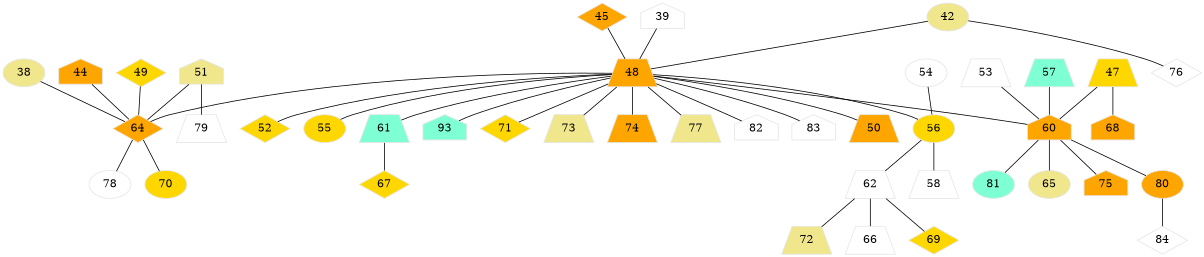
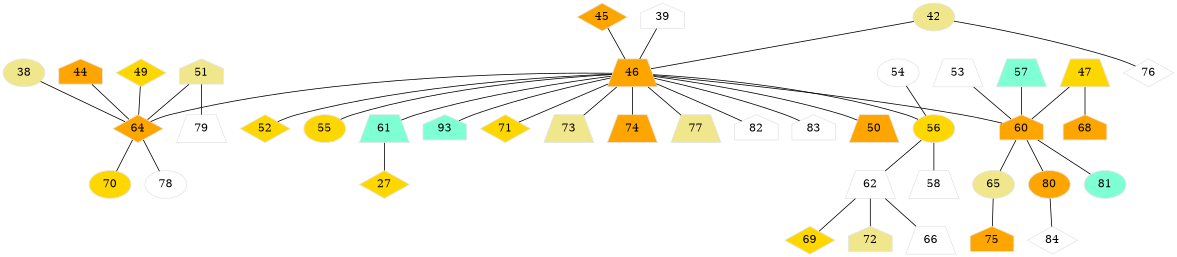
node "48": label "48" -> "46"
edge "60" -- "75": now "65" -- "75"
node "67": label "67" -> "27"
node "72": shape trapezium -> house
